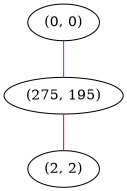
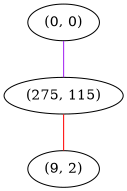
node "(275, 195)": label "(275, 195)" -> "(275, 115)"
node "(2, 2)": label "(2, 2)" -> "(9, 2)"
